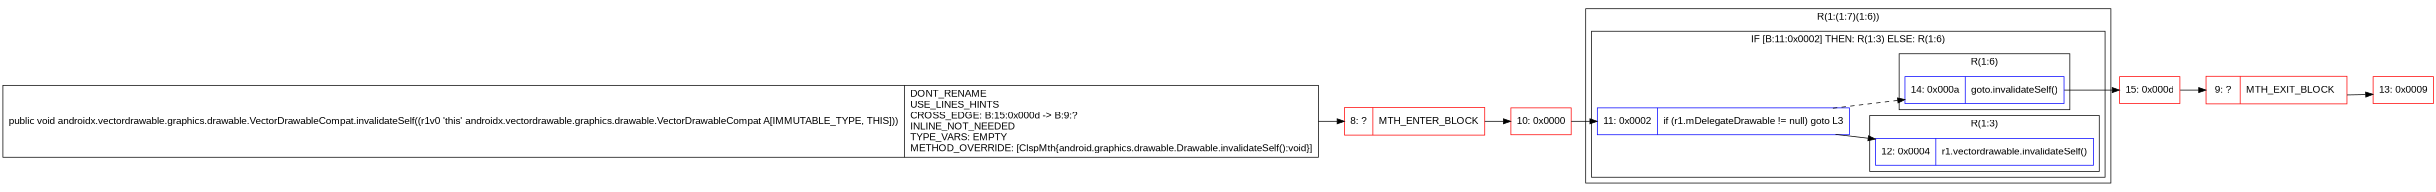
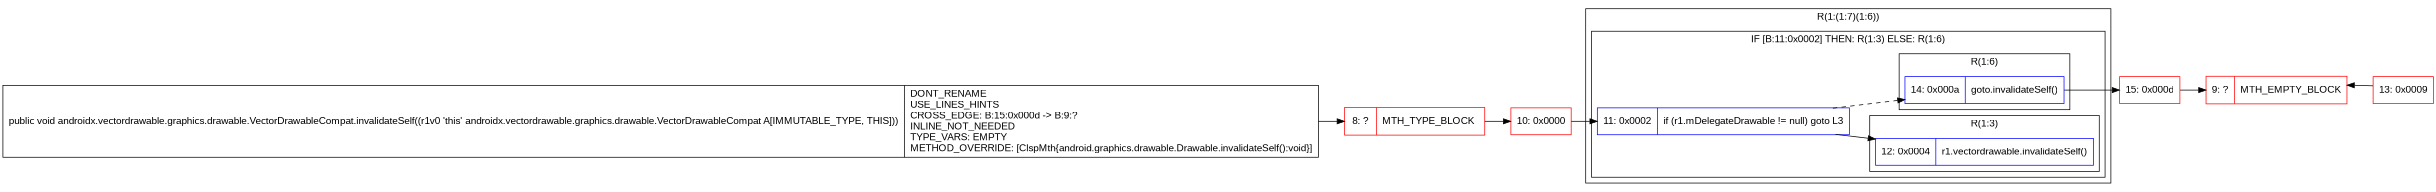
node "9: ?": text "MTH_EXIT_BLOCK" -> "MTH_EMPTY_BLOCK"
edge "9: ?" -> "13: 0x0009": reversed
node "8: ?": text "MTH_ENTER_BLOCK" -> "MTH_TYPE_BLOCK"
